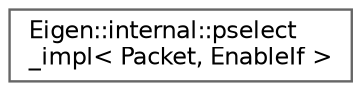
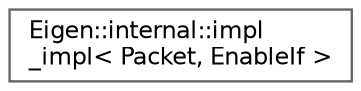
node "Eigen::internal::pselect _impl< Packet, EnableIf >": label "Eigen::internal::pselect _impl< Packet, EnableIf >" -> "Eigen::internal::impl _impl< Packet, EnableIf >"
